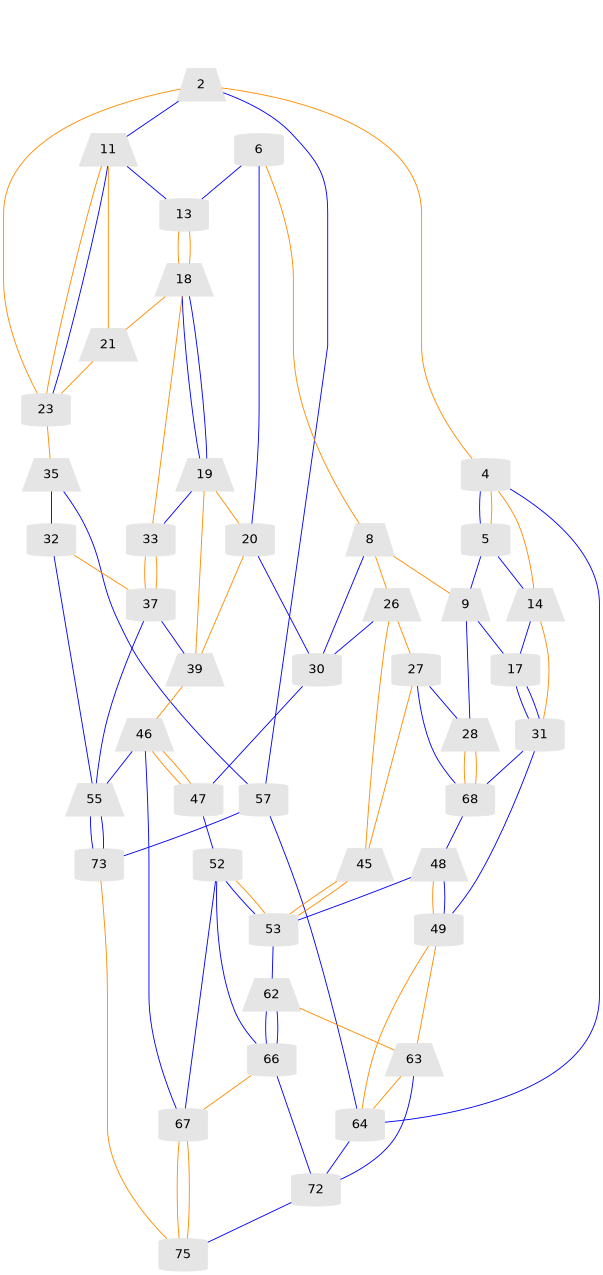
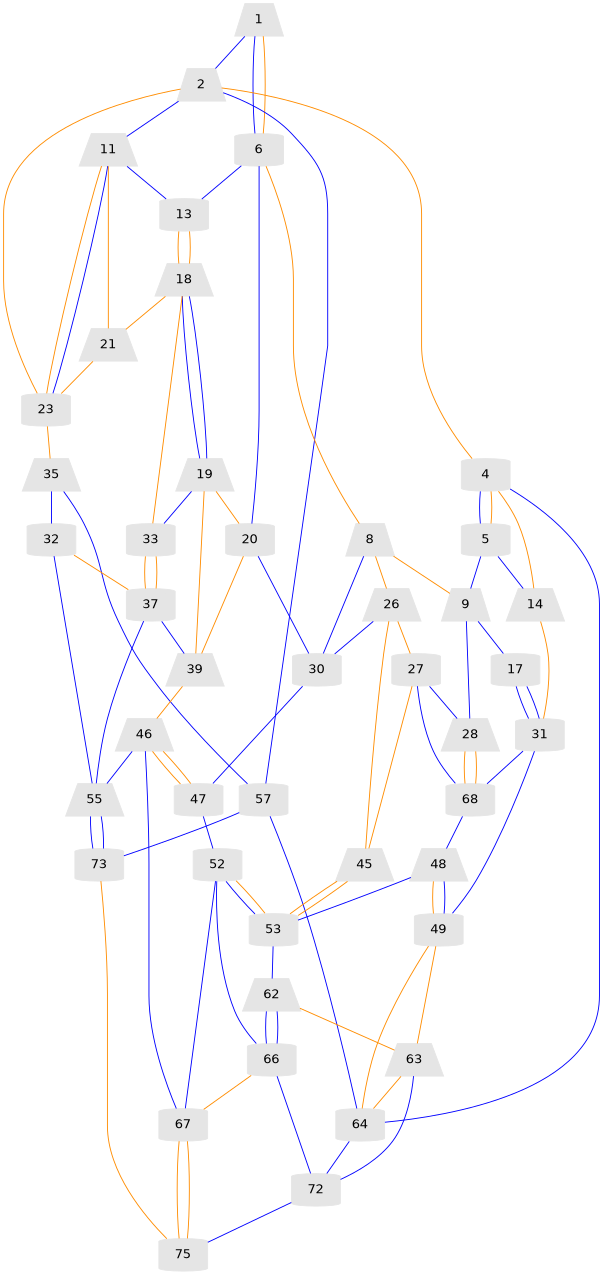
node "1": added
edge "14" -- "17": removed
